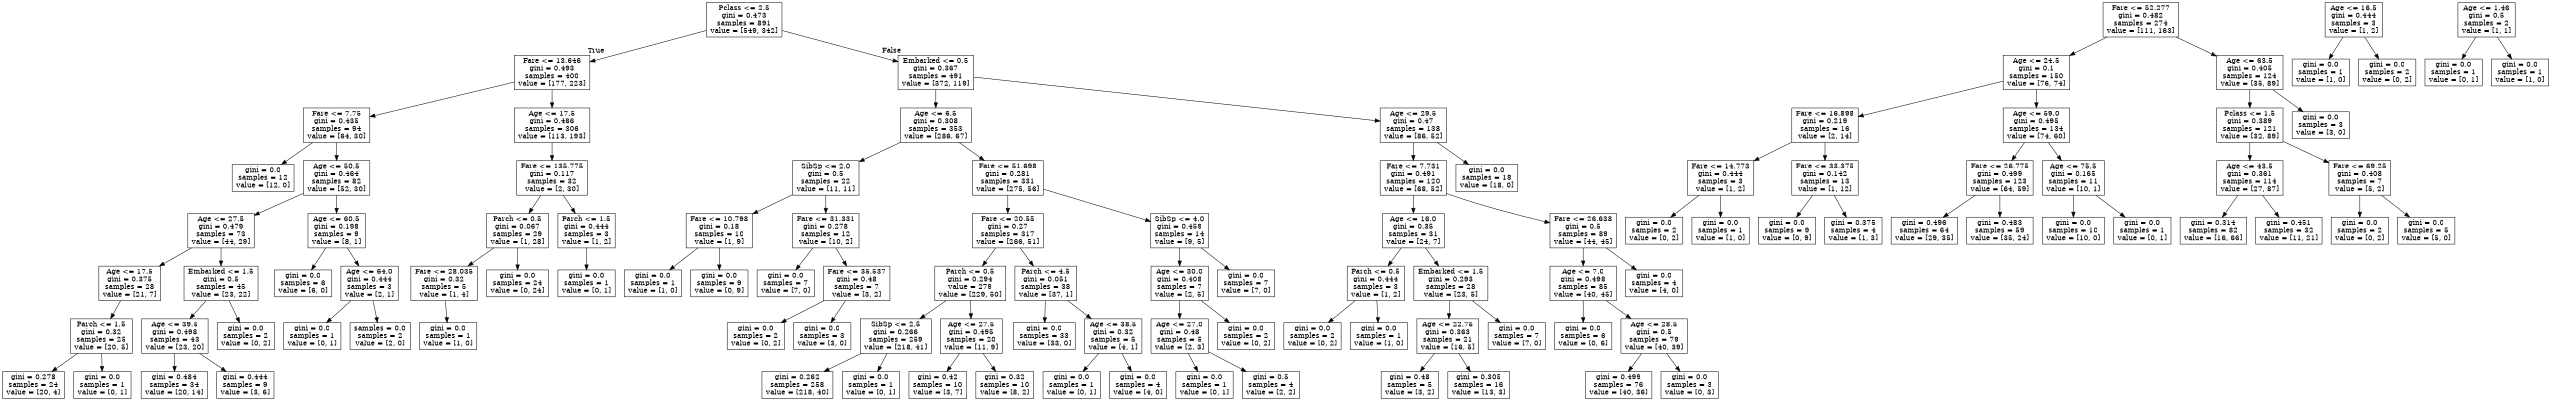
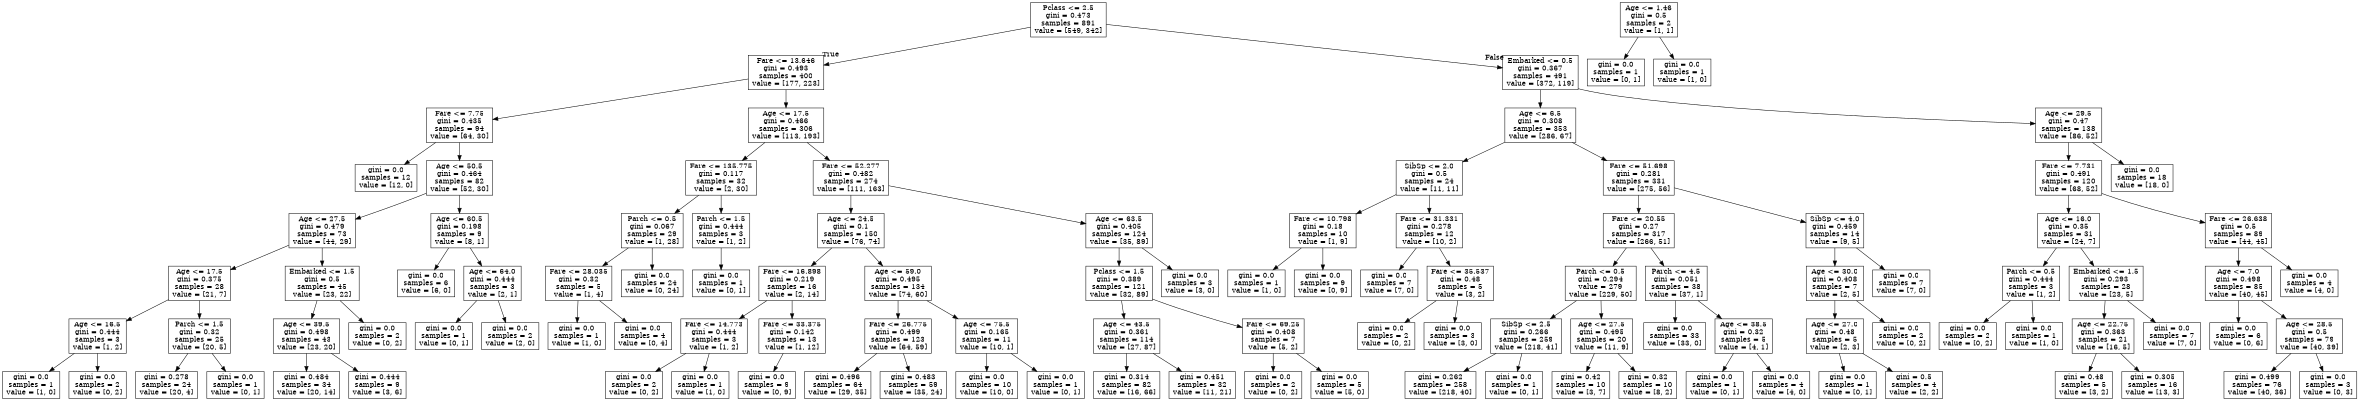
edge "Age <= 17.5 gini = 0.466 samples = 306 value = [113, 193]" -> "Fare <= 52.277 gini = 0.482 samples = 274 value = [111, 163]": added
node "SibSp <= 2.0 gini = 0.5 samples = 22 value = [11, 11]": label "SibSp <= 2.0 gini = 0.5 samples = 22 value = [11, 11]" -> "SibSp <= 2.0 gini = 0.5 samples = 24 value = [11, 11]"
node "gini = 0.375 samples = 4 value = [1, 3]": removed
node "Fare <= 35.537 gini = 0.48 samples = 7 value = [3, 2]": label "Fare <= 35.537 gini = 0.48 samples = 7 value = [3, 2]" -> "Fare <= 35.537 gini = 0.48 samples = 5 value = [3, 2]"
edge "Age <= 17.5 gini = 0.375 samples = 28 value = [21, 7]" -> "Age <= 16.5 gini = 0.444 samples = 3 value = [1, 2]": added
node "samples = 0.0 samples = 2 value = [2, 0]": label "samples = 0.0 samples = 2 value = [2, 0]" -> "gini = 0.0 samples = 2 value = [2, 0]"
node "gini = 0.0 samples = 4 value = [0, 4]": added
